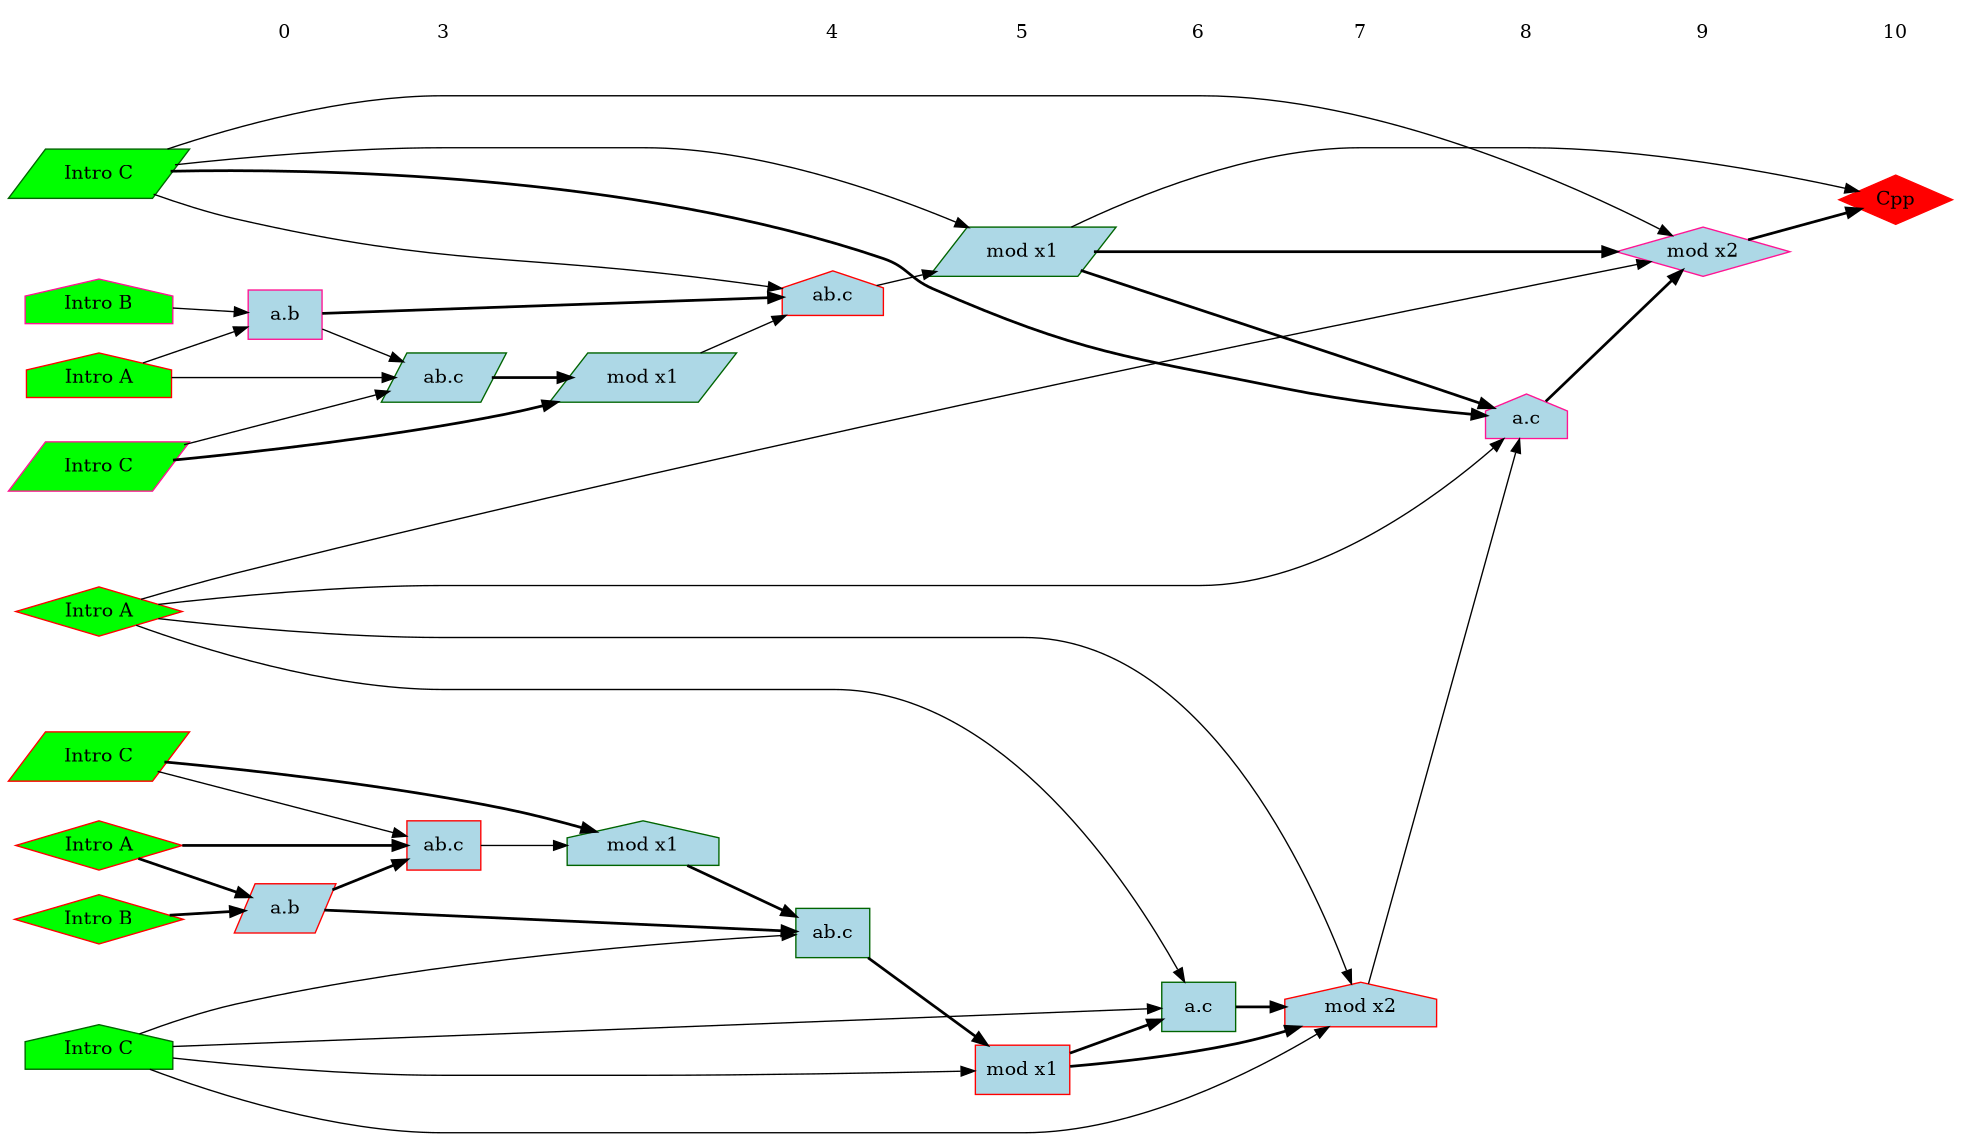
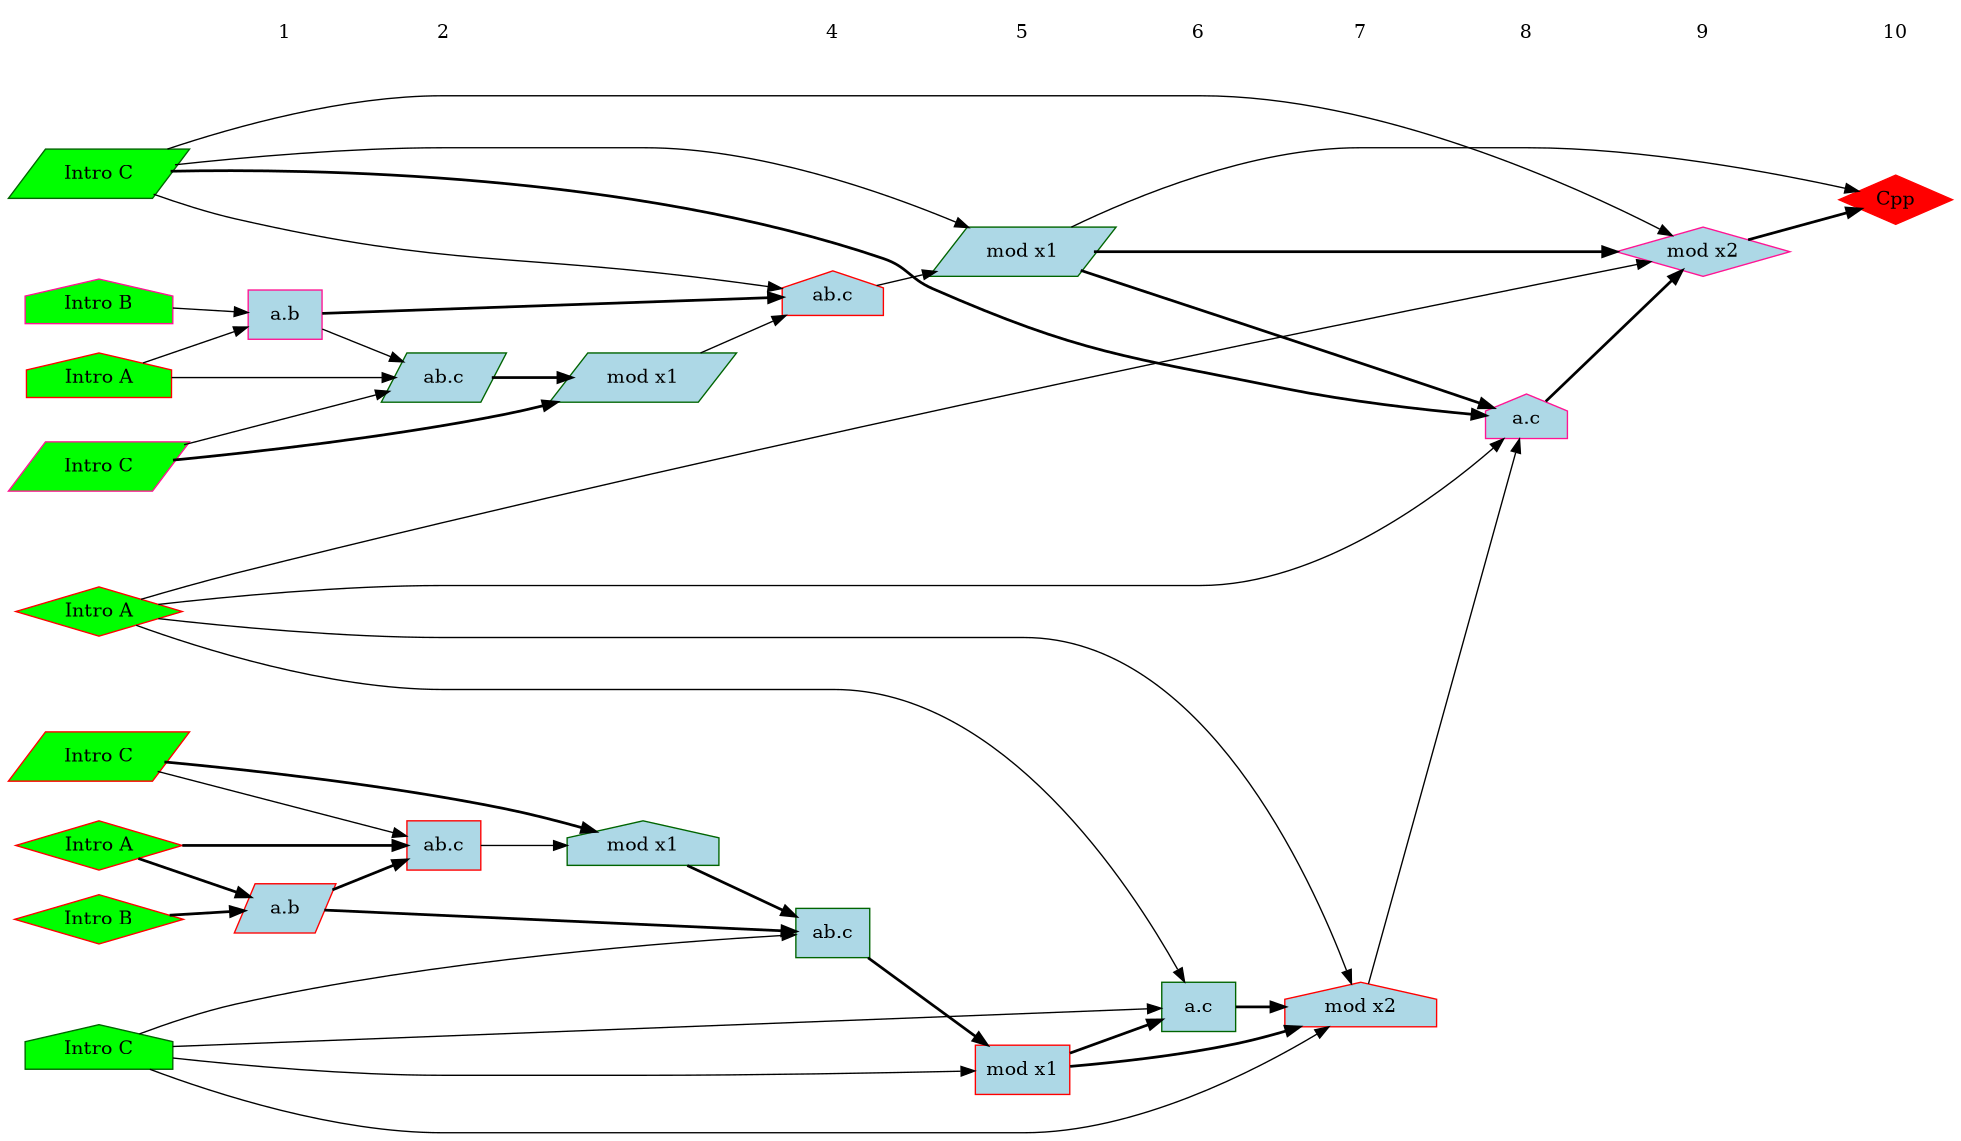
node "0": label "0" -> "1"
node "3": label "3" -> "2"
